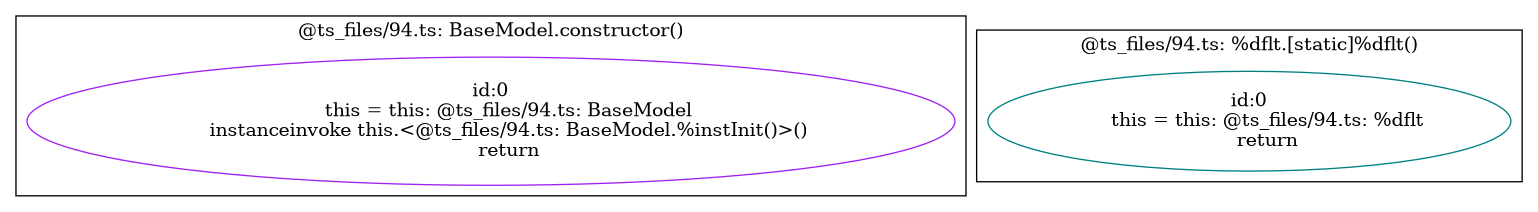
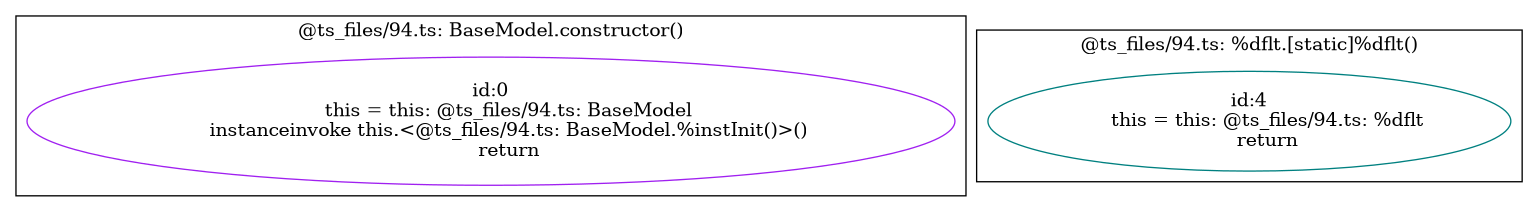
node "id:0 this = this: @ts_files/94.ts: %dflt return": label "id:0 this = this: @ts_files/94.ts: %dflt return" -> "id:4 this = this: @ts_files/94.ts: %dflt return"
